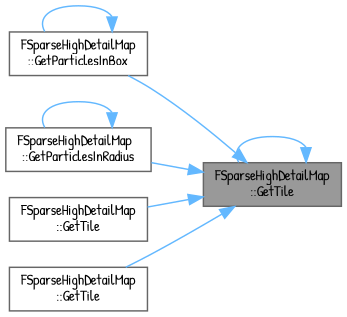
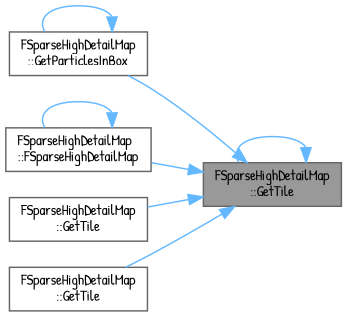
node "FSparseHighDetailMap ::GetParticlesInRadius": label "FSparseHighDetailMap ::GetParticlesInRadius" -> "FSparseHighDetailMap ::FSparseHighDetailMap"
